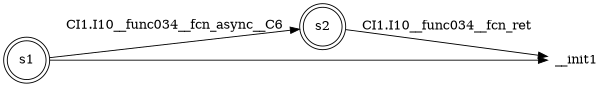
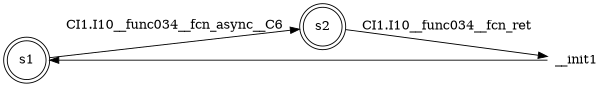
edge "s1" -> "__init1": reversed
